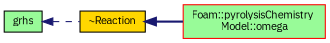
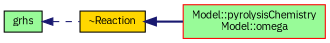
node "Foam::pyrolysisChemistry Model::omega": label "Foam::pyrolysisChemistry Model::omega" -> "Model::pyrolysisChemistry Model::omega"
